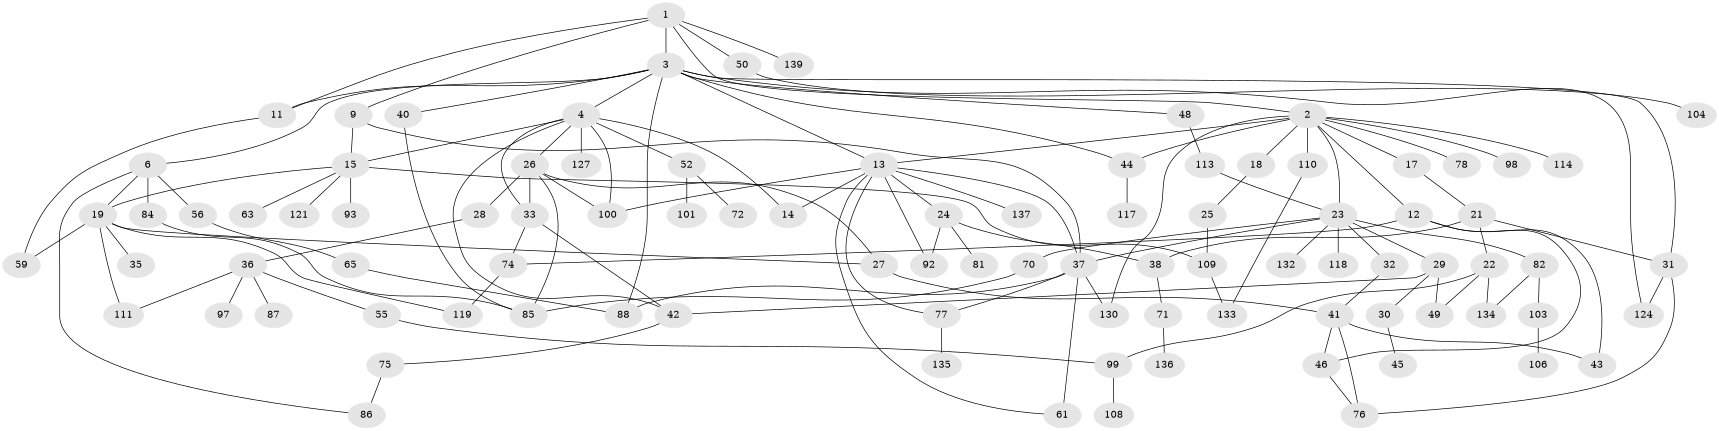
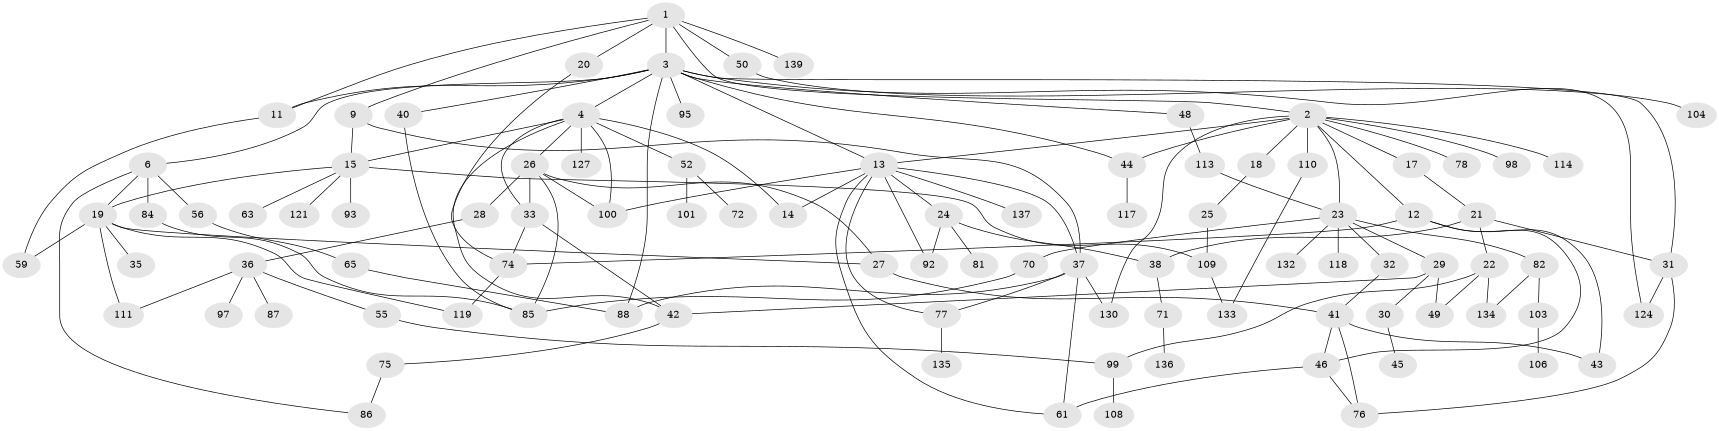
node "20": added
node "95": added
edge "23" -- "37": removed
edge "46" -- "61": added
